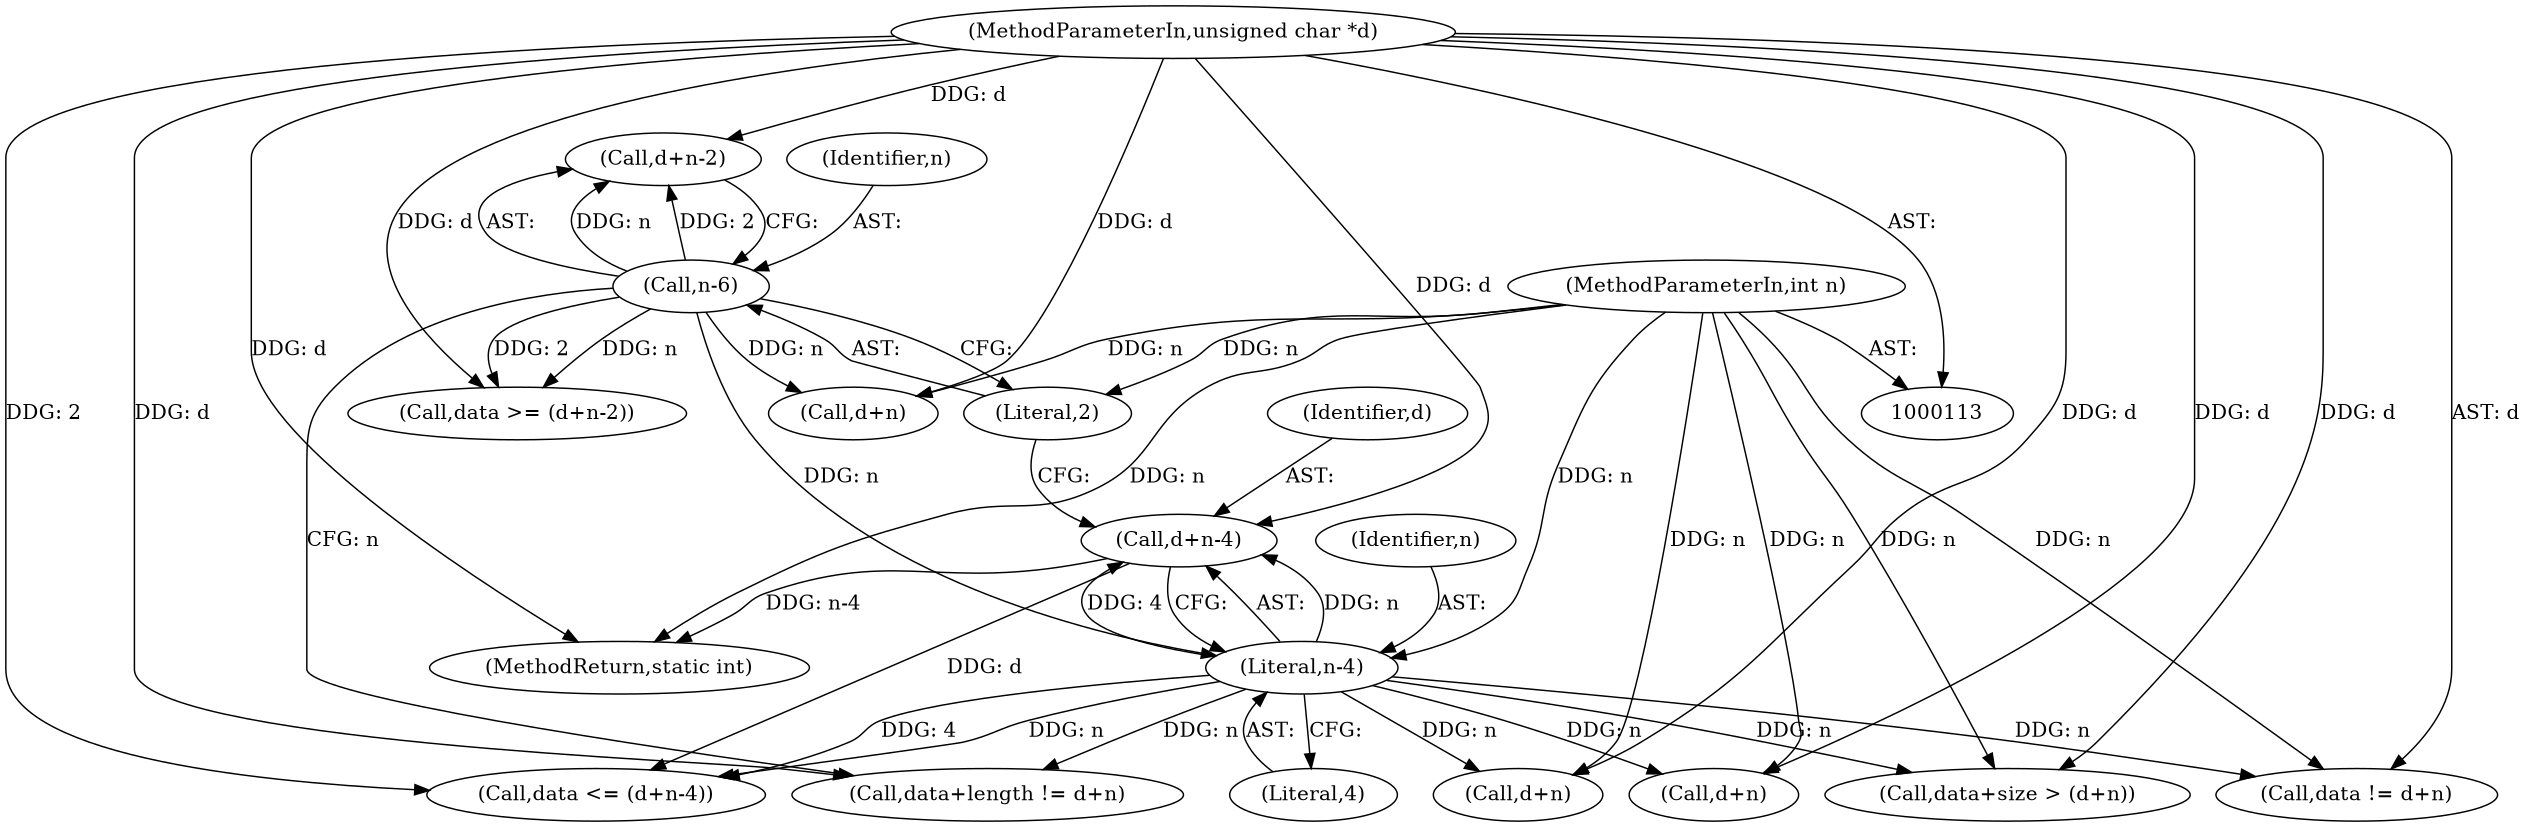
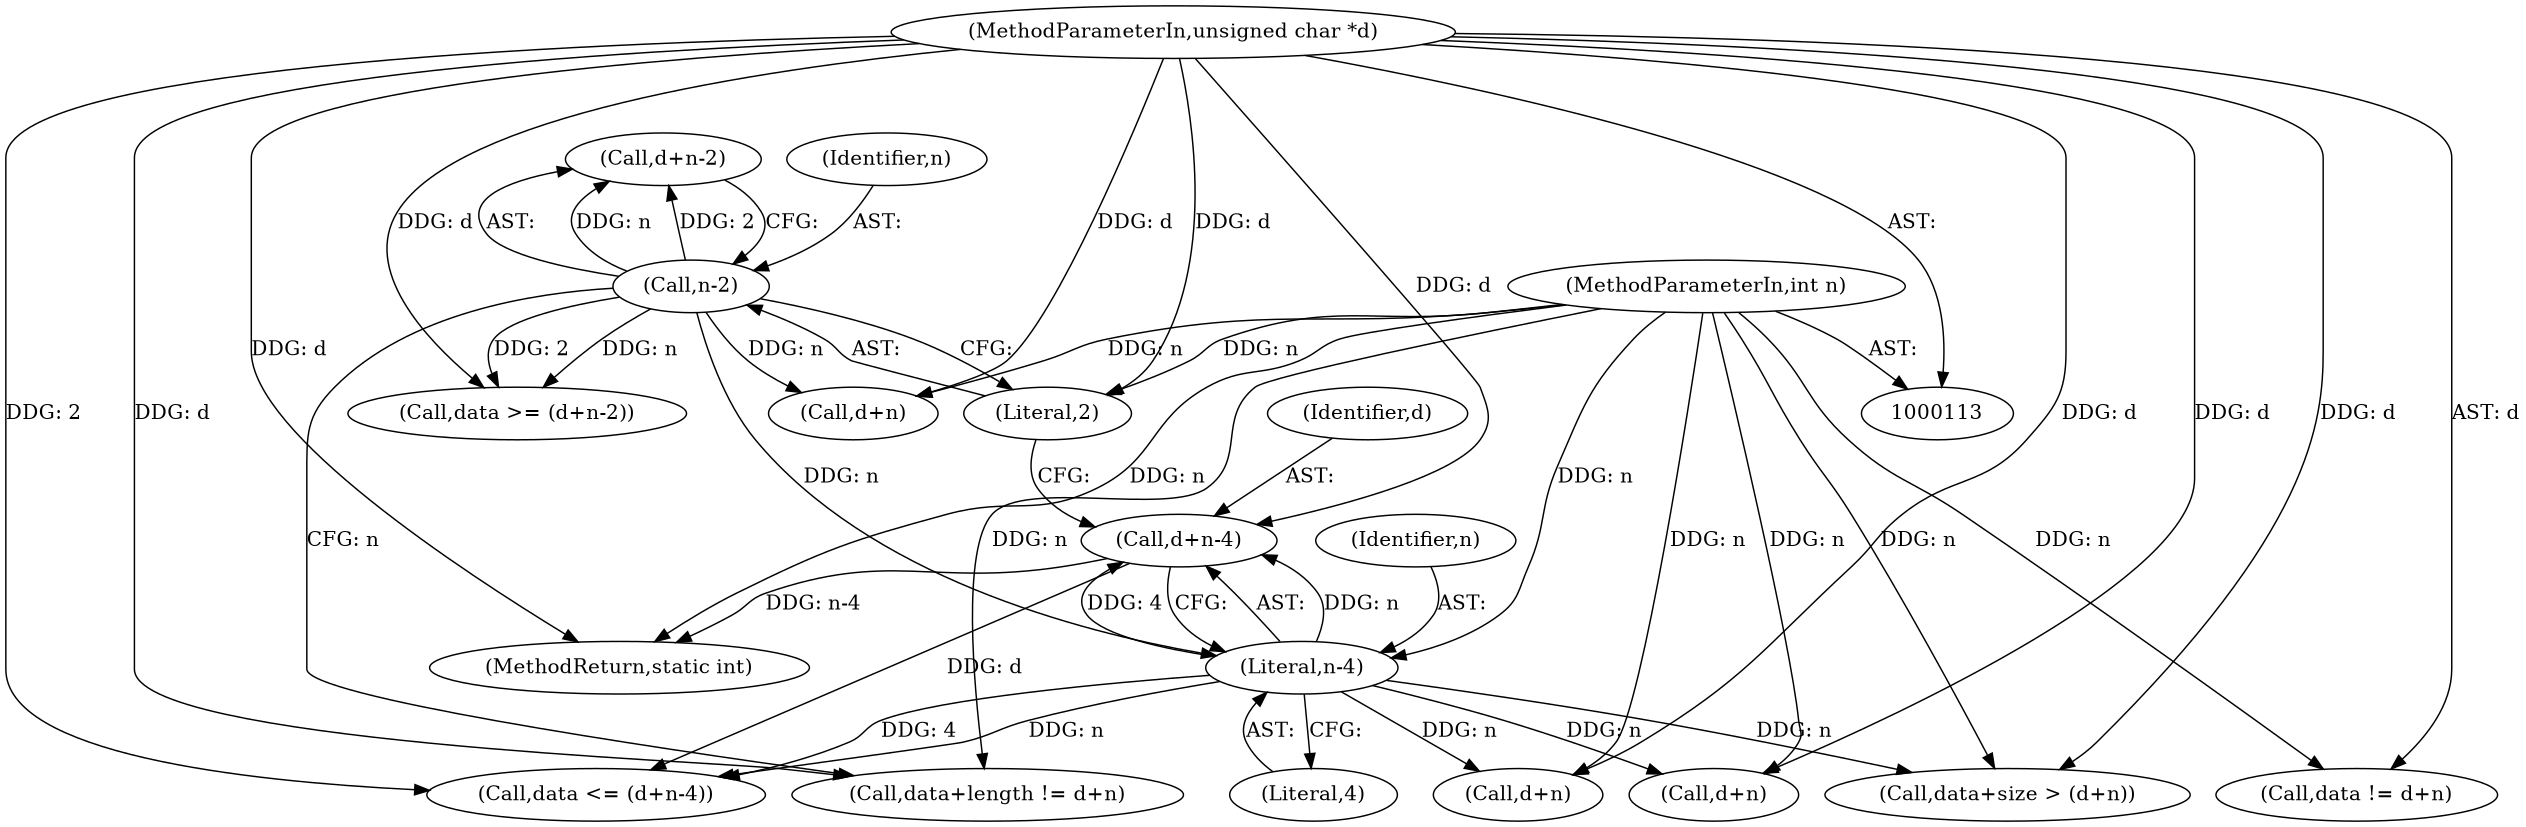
edge "(MethodParameterIn,unsigned char *d)" -> "(Call,d+n-2)": now "(MethodParameterIn,unsigned char *d)" -> "(Literal,2)"
node "(Call,n-6)": label "(Call,n-6)" -> "(Call,n-2)"
edge "(Literal,n-4)" -> "(Call,data != d+n)": removed, label "DDG: n"
edge "(Literal,n-4)" -> "(Call,data+length != d+n)": now "(MethodParameterIn,int n)" -> "(Call,data+length != d+n)"
